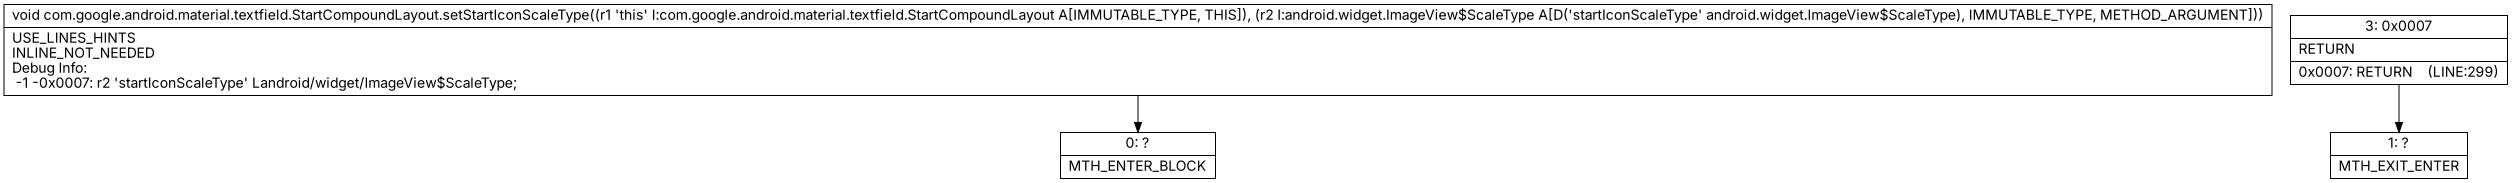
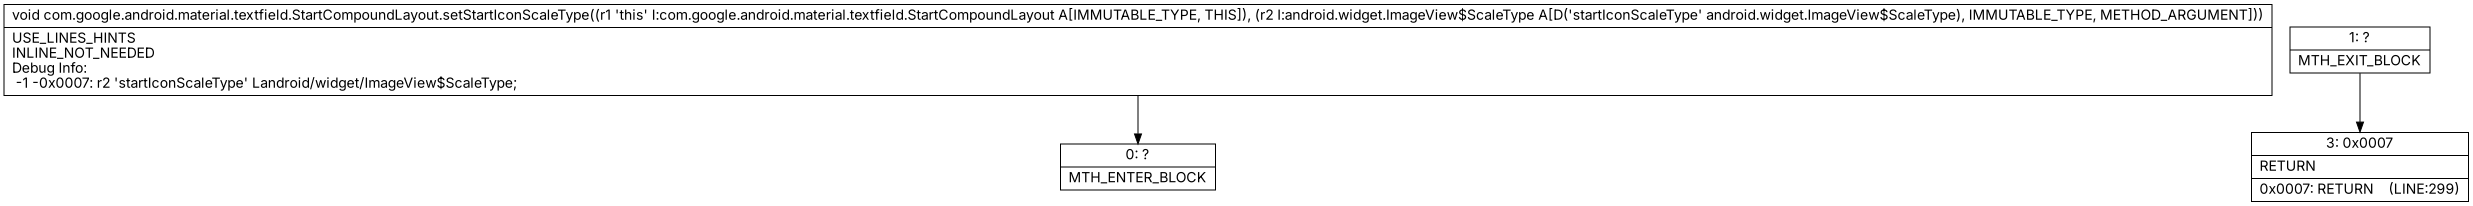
edge "3: 0x0007" -> "1: ?": reversed
node "1: ?": text "MTH_EXIT_ENTER" -> "MTH_EXIT_BLOCK"
